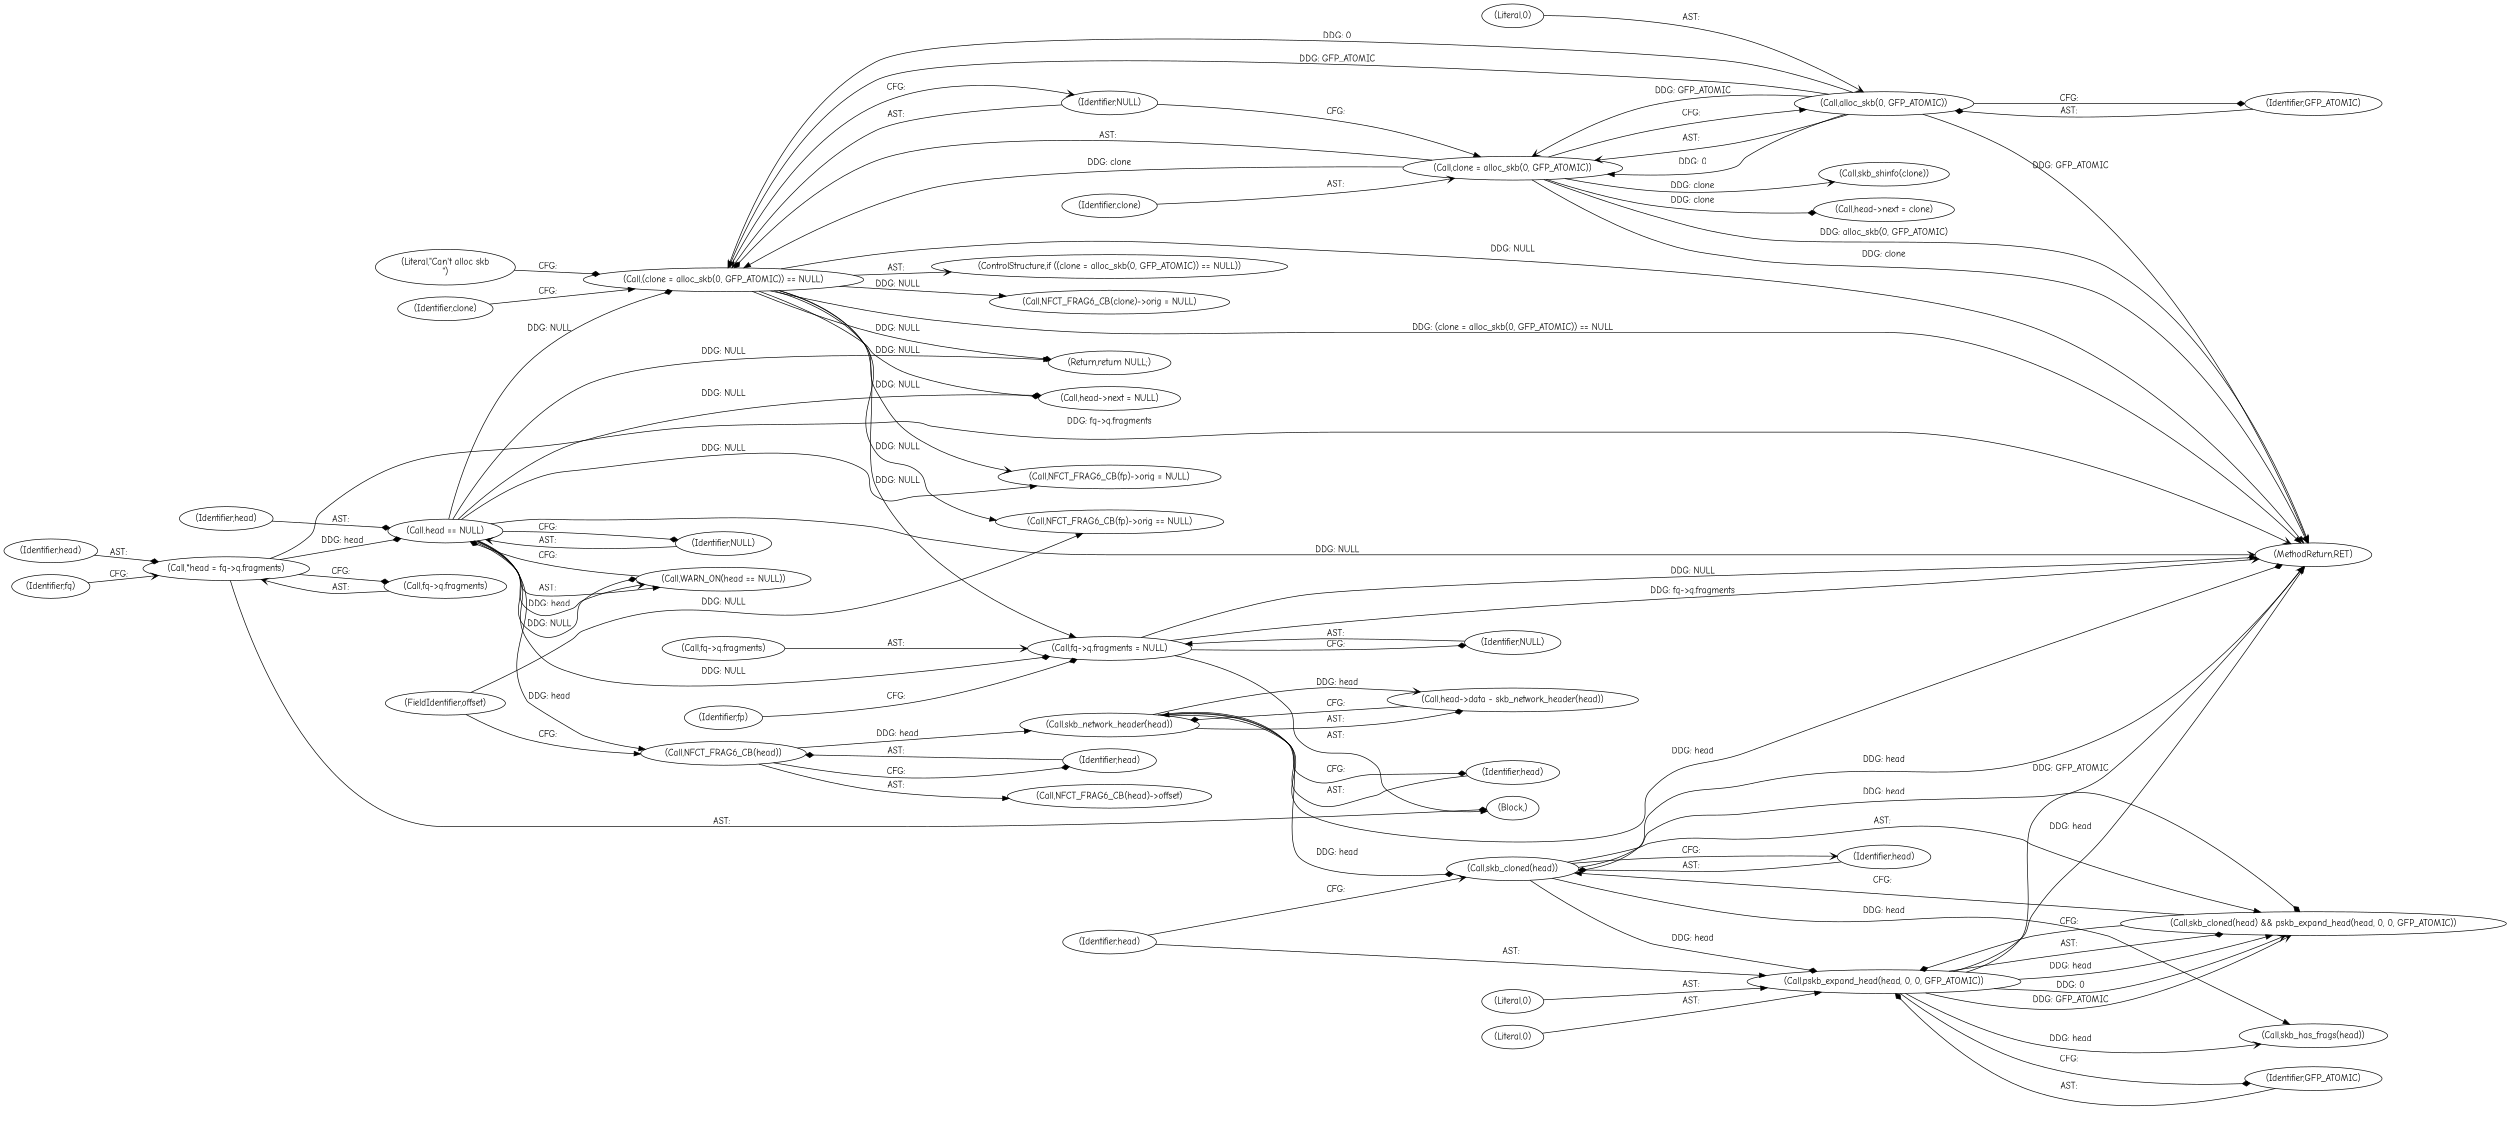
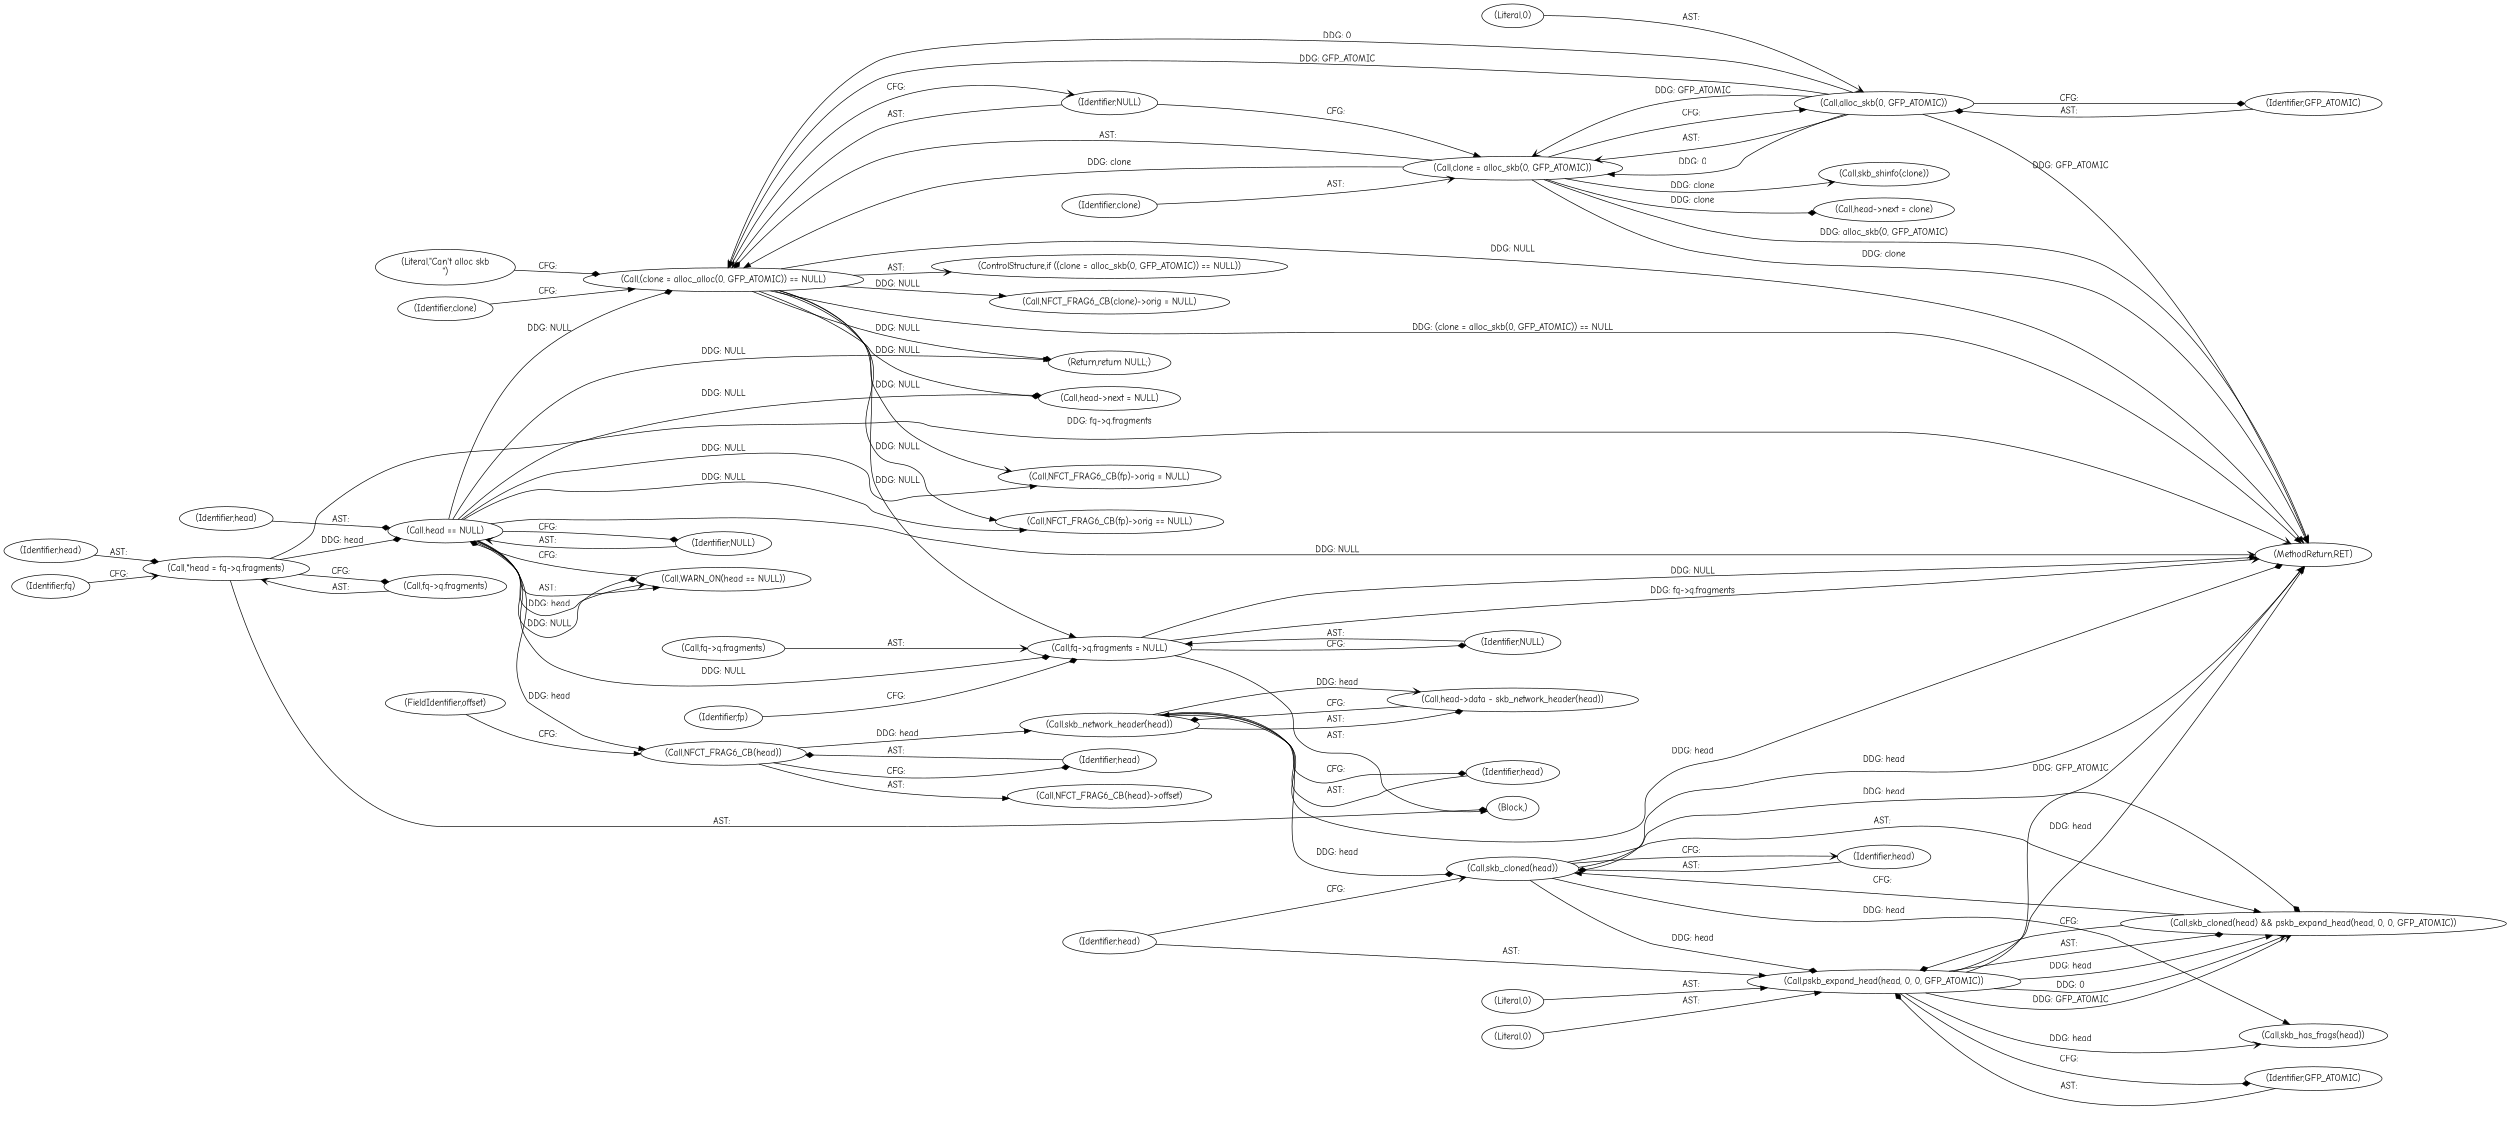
node "(Call,(clone = alloc_skb(0, GFP_ATOMIC)) == NULL)": label "(Call,(clone = alloc_skb(0, GFP_ATOMIC)) == NULL)" -> "(Call,(clone = alloc_alloc(0, GFP_ATOMIC)) == NULL)"
edge "(FieldIdentifier,offset)" -> "(Call,NFCT_FRAG6_CB(fp)->orig == NULL)": now "(Call,head == NULL)" -> "(Call,NFCT_FRAG6_CB(fp)->orig == NULL)"
